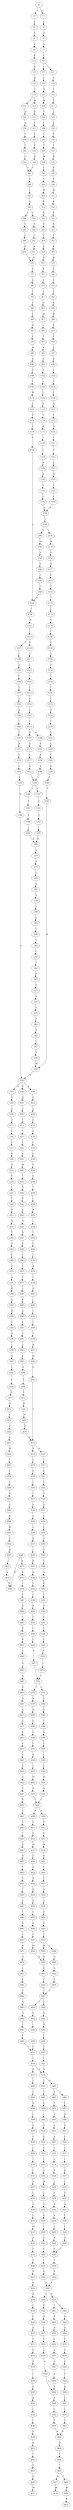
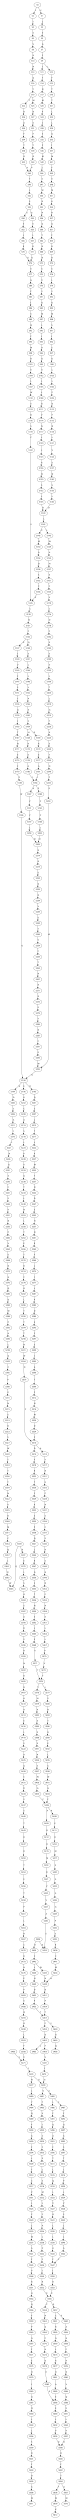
edge "S433" -> "S436": reversed
edge "S466" -> "S469": now "S462" -> "S469"
